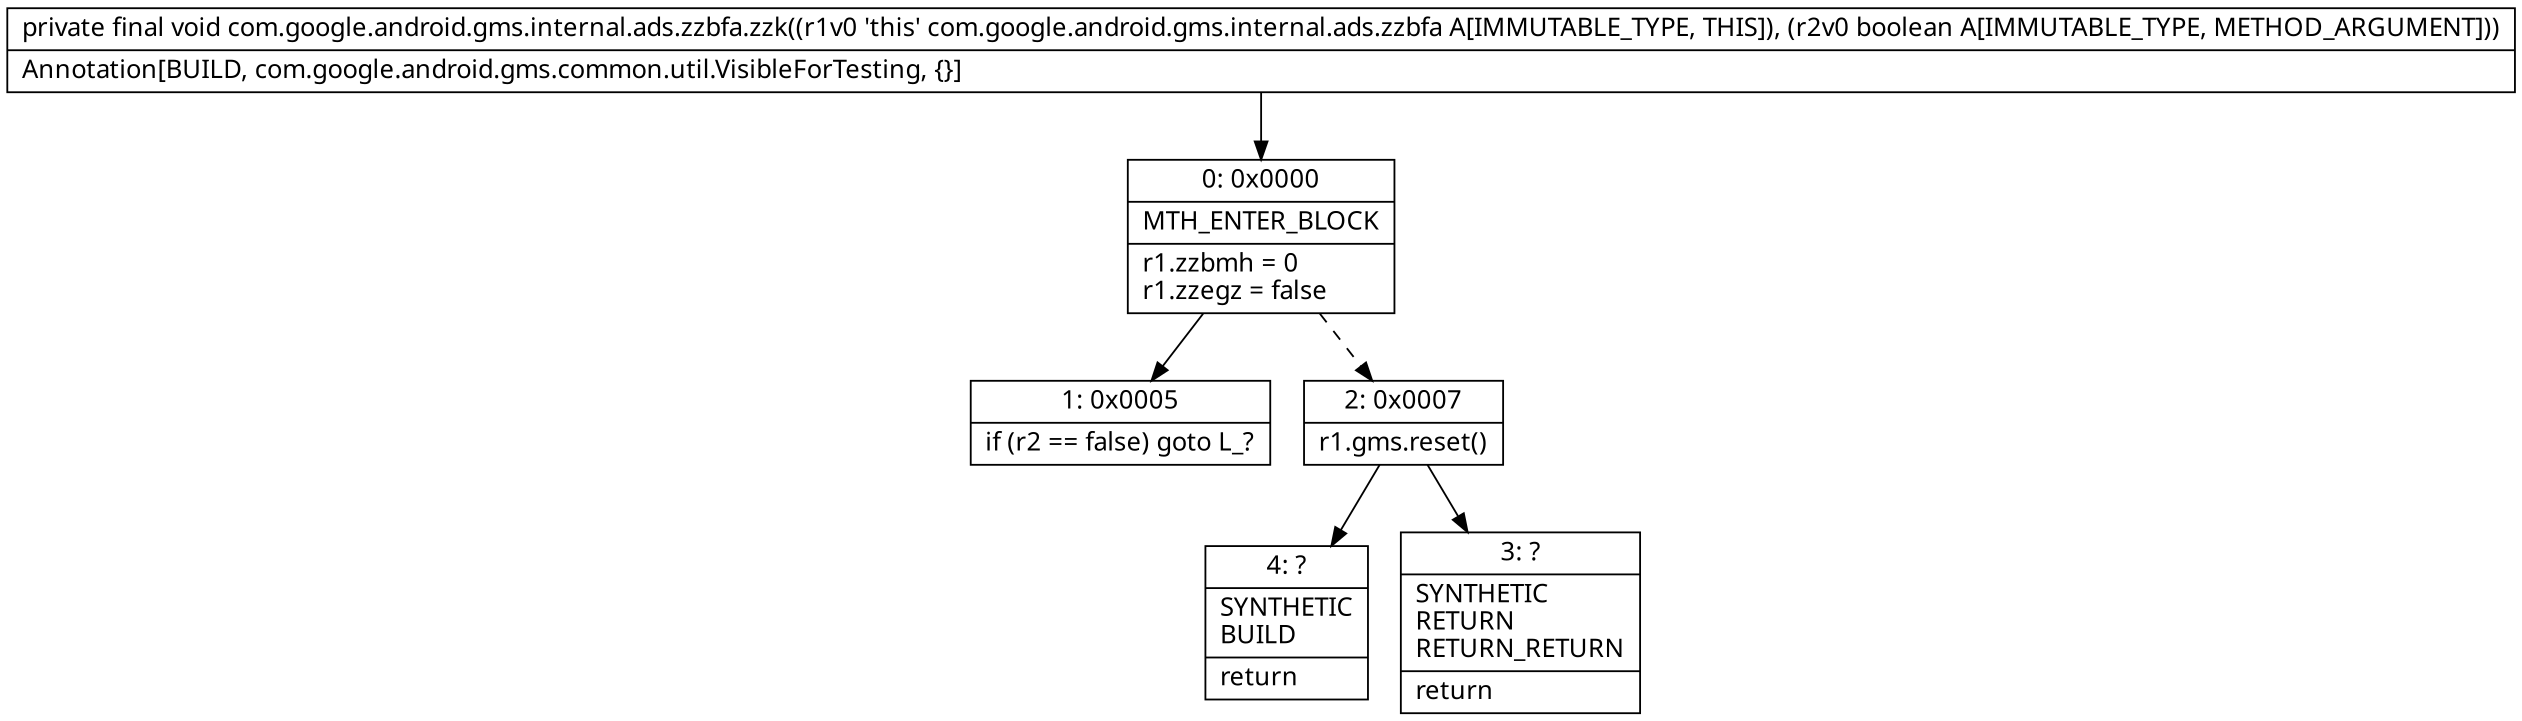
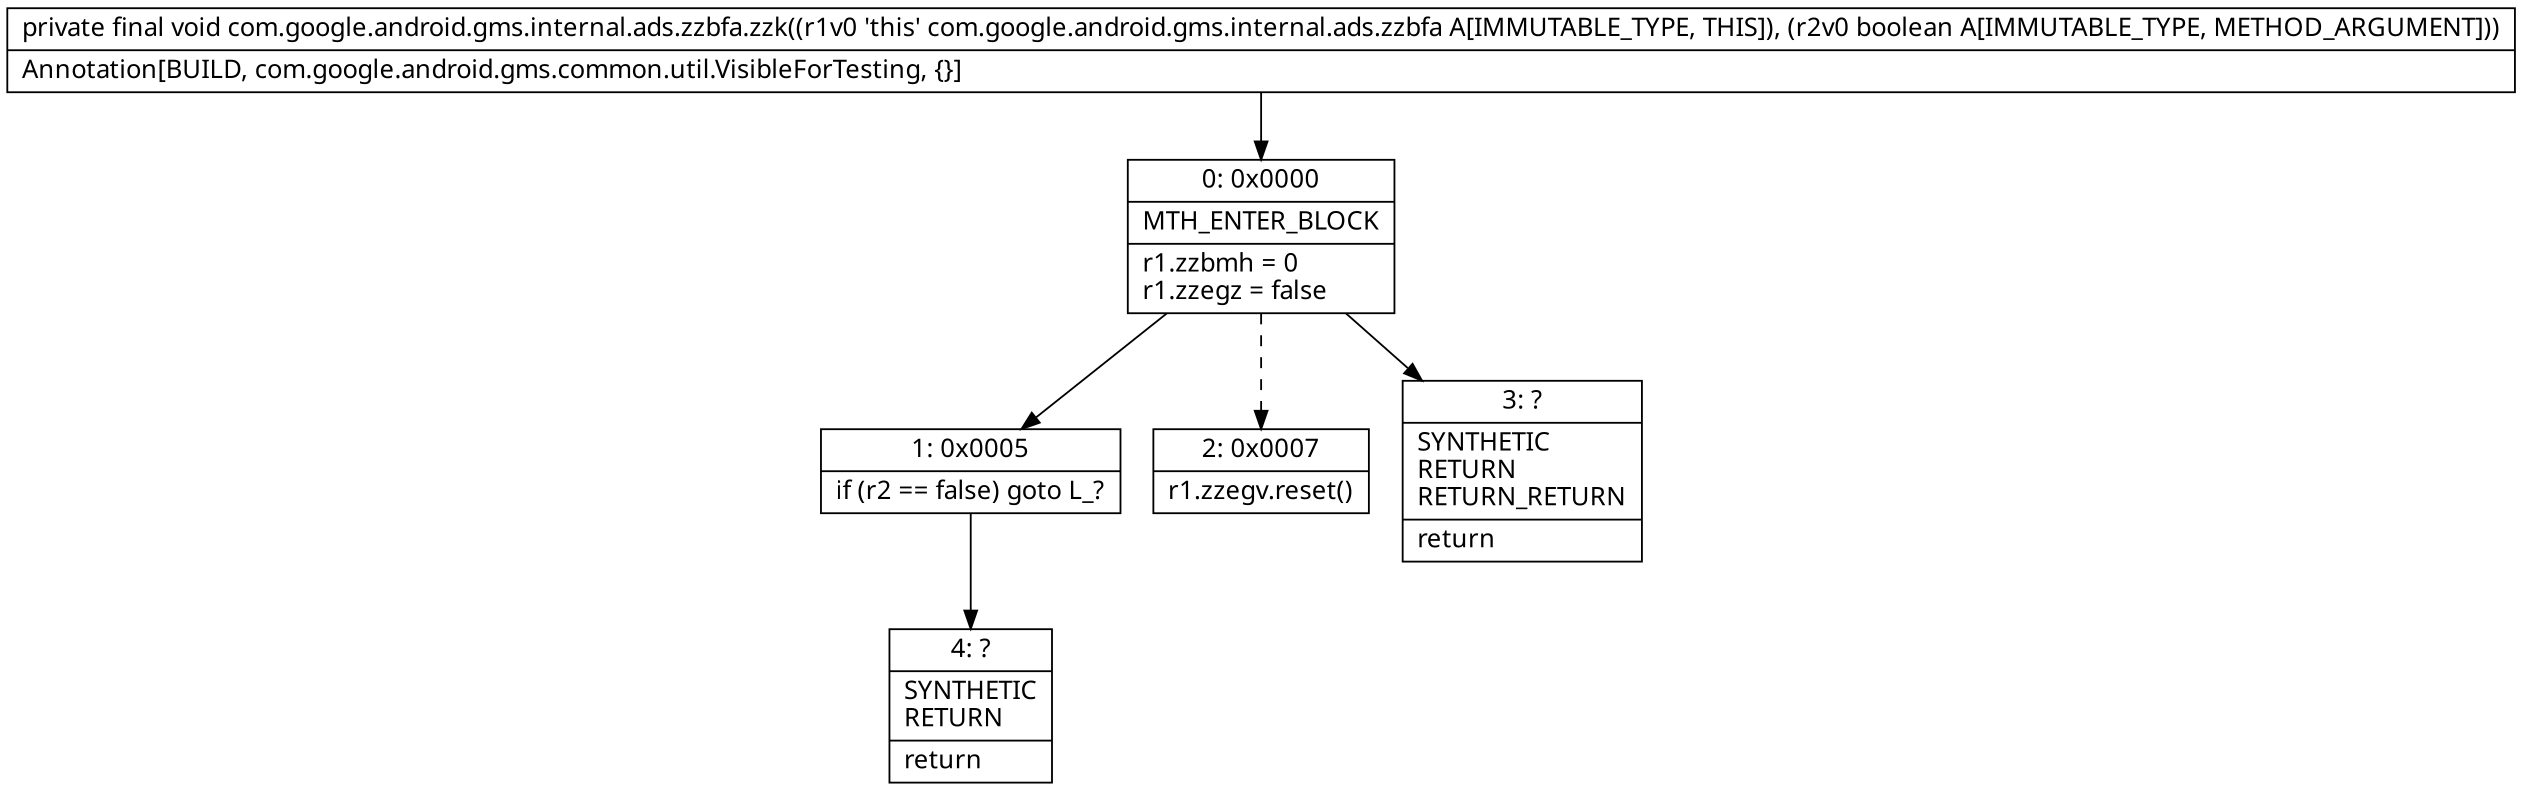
node "2: 0x0007": text "r1.gms.reset()" -> "r1.zzegv.reset()"
edge "2: 0x0007" -> "3: ?": now "0: 0x0000" -> "3: ?"
edge "2: 0x0007" -> "4: ?": now "1: 0x0005" -> "4: ?"
node "4: ?": text "BUILD" -> "RETURN"
